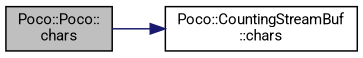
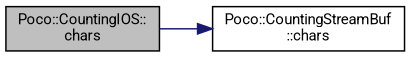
node "Poco::Poco:: chars": label "Poco::Poco:: chars" -> "Poco::CountingIOS:: chars"
